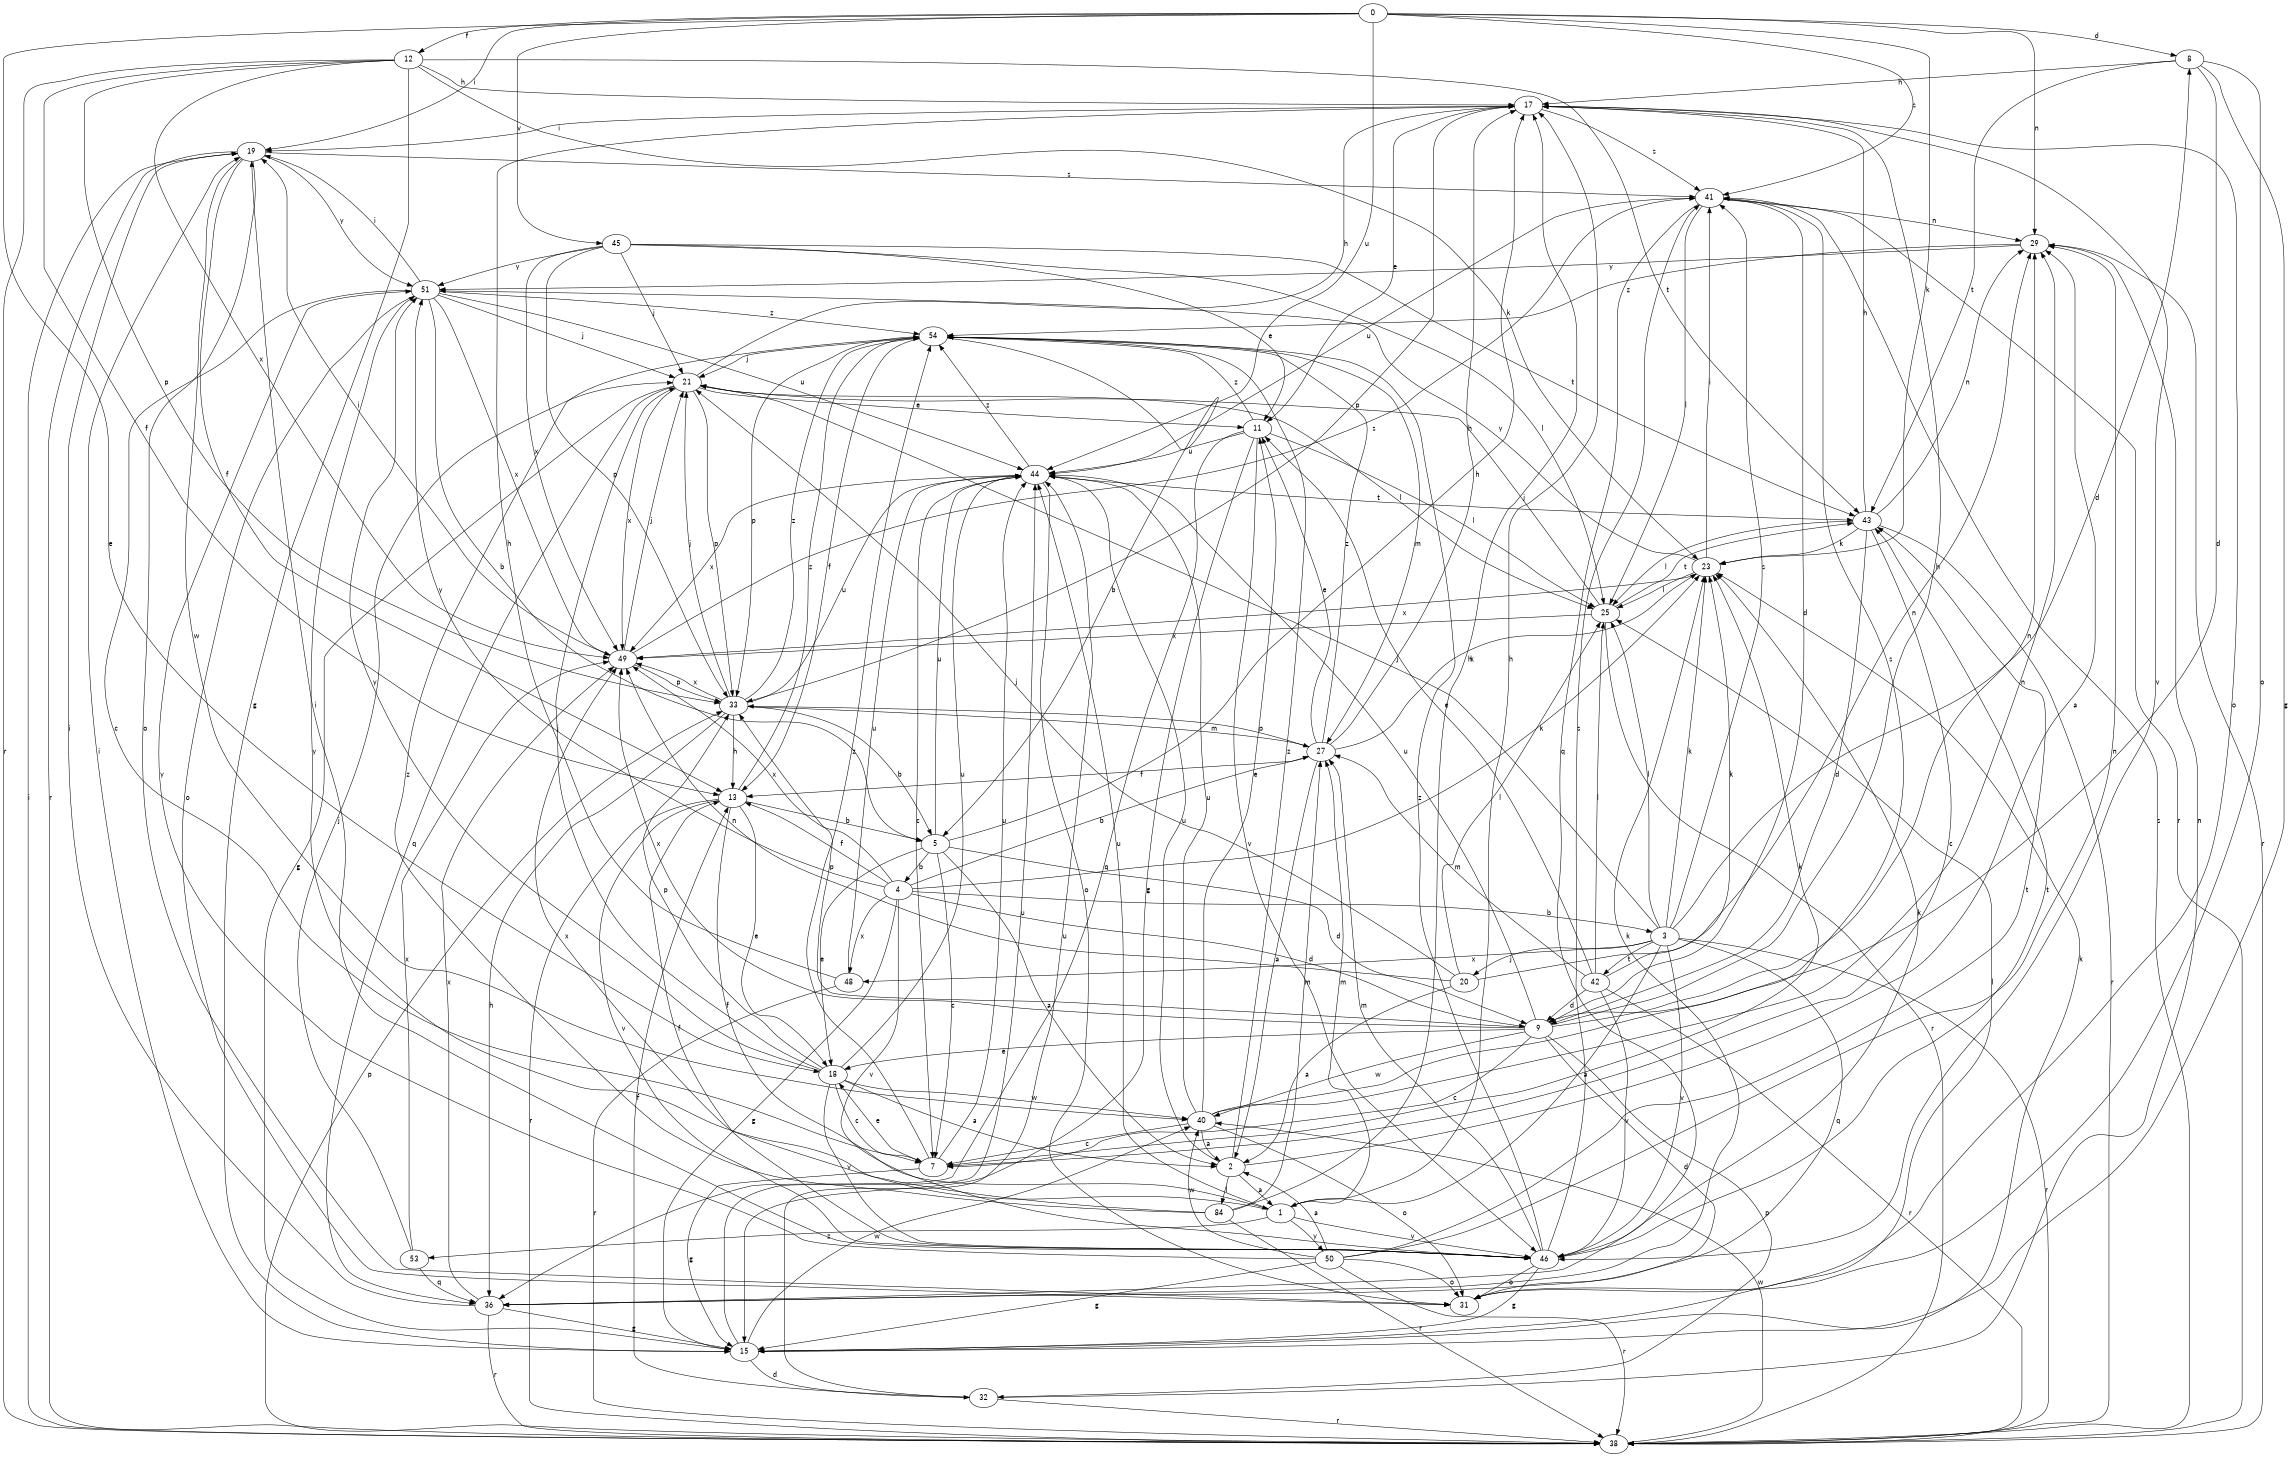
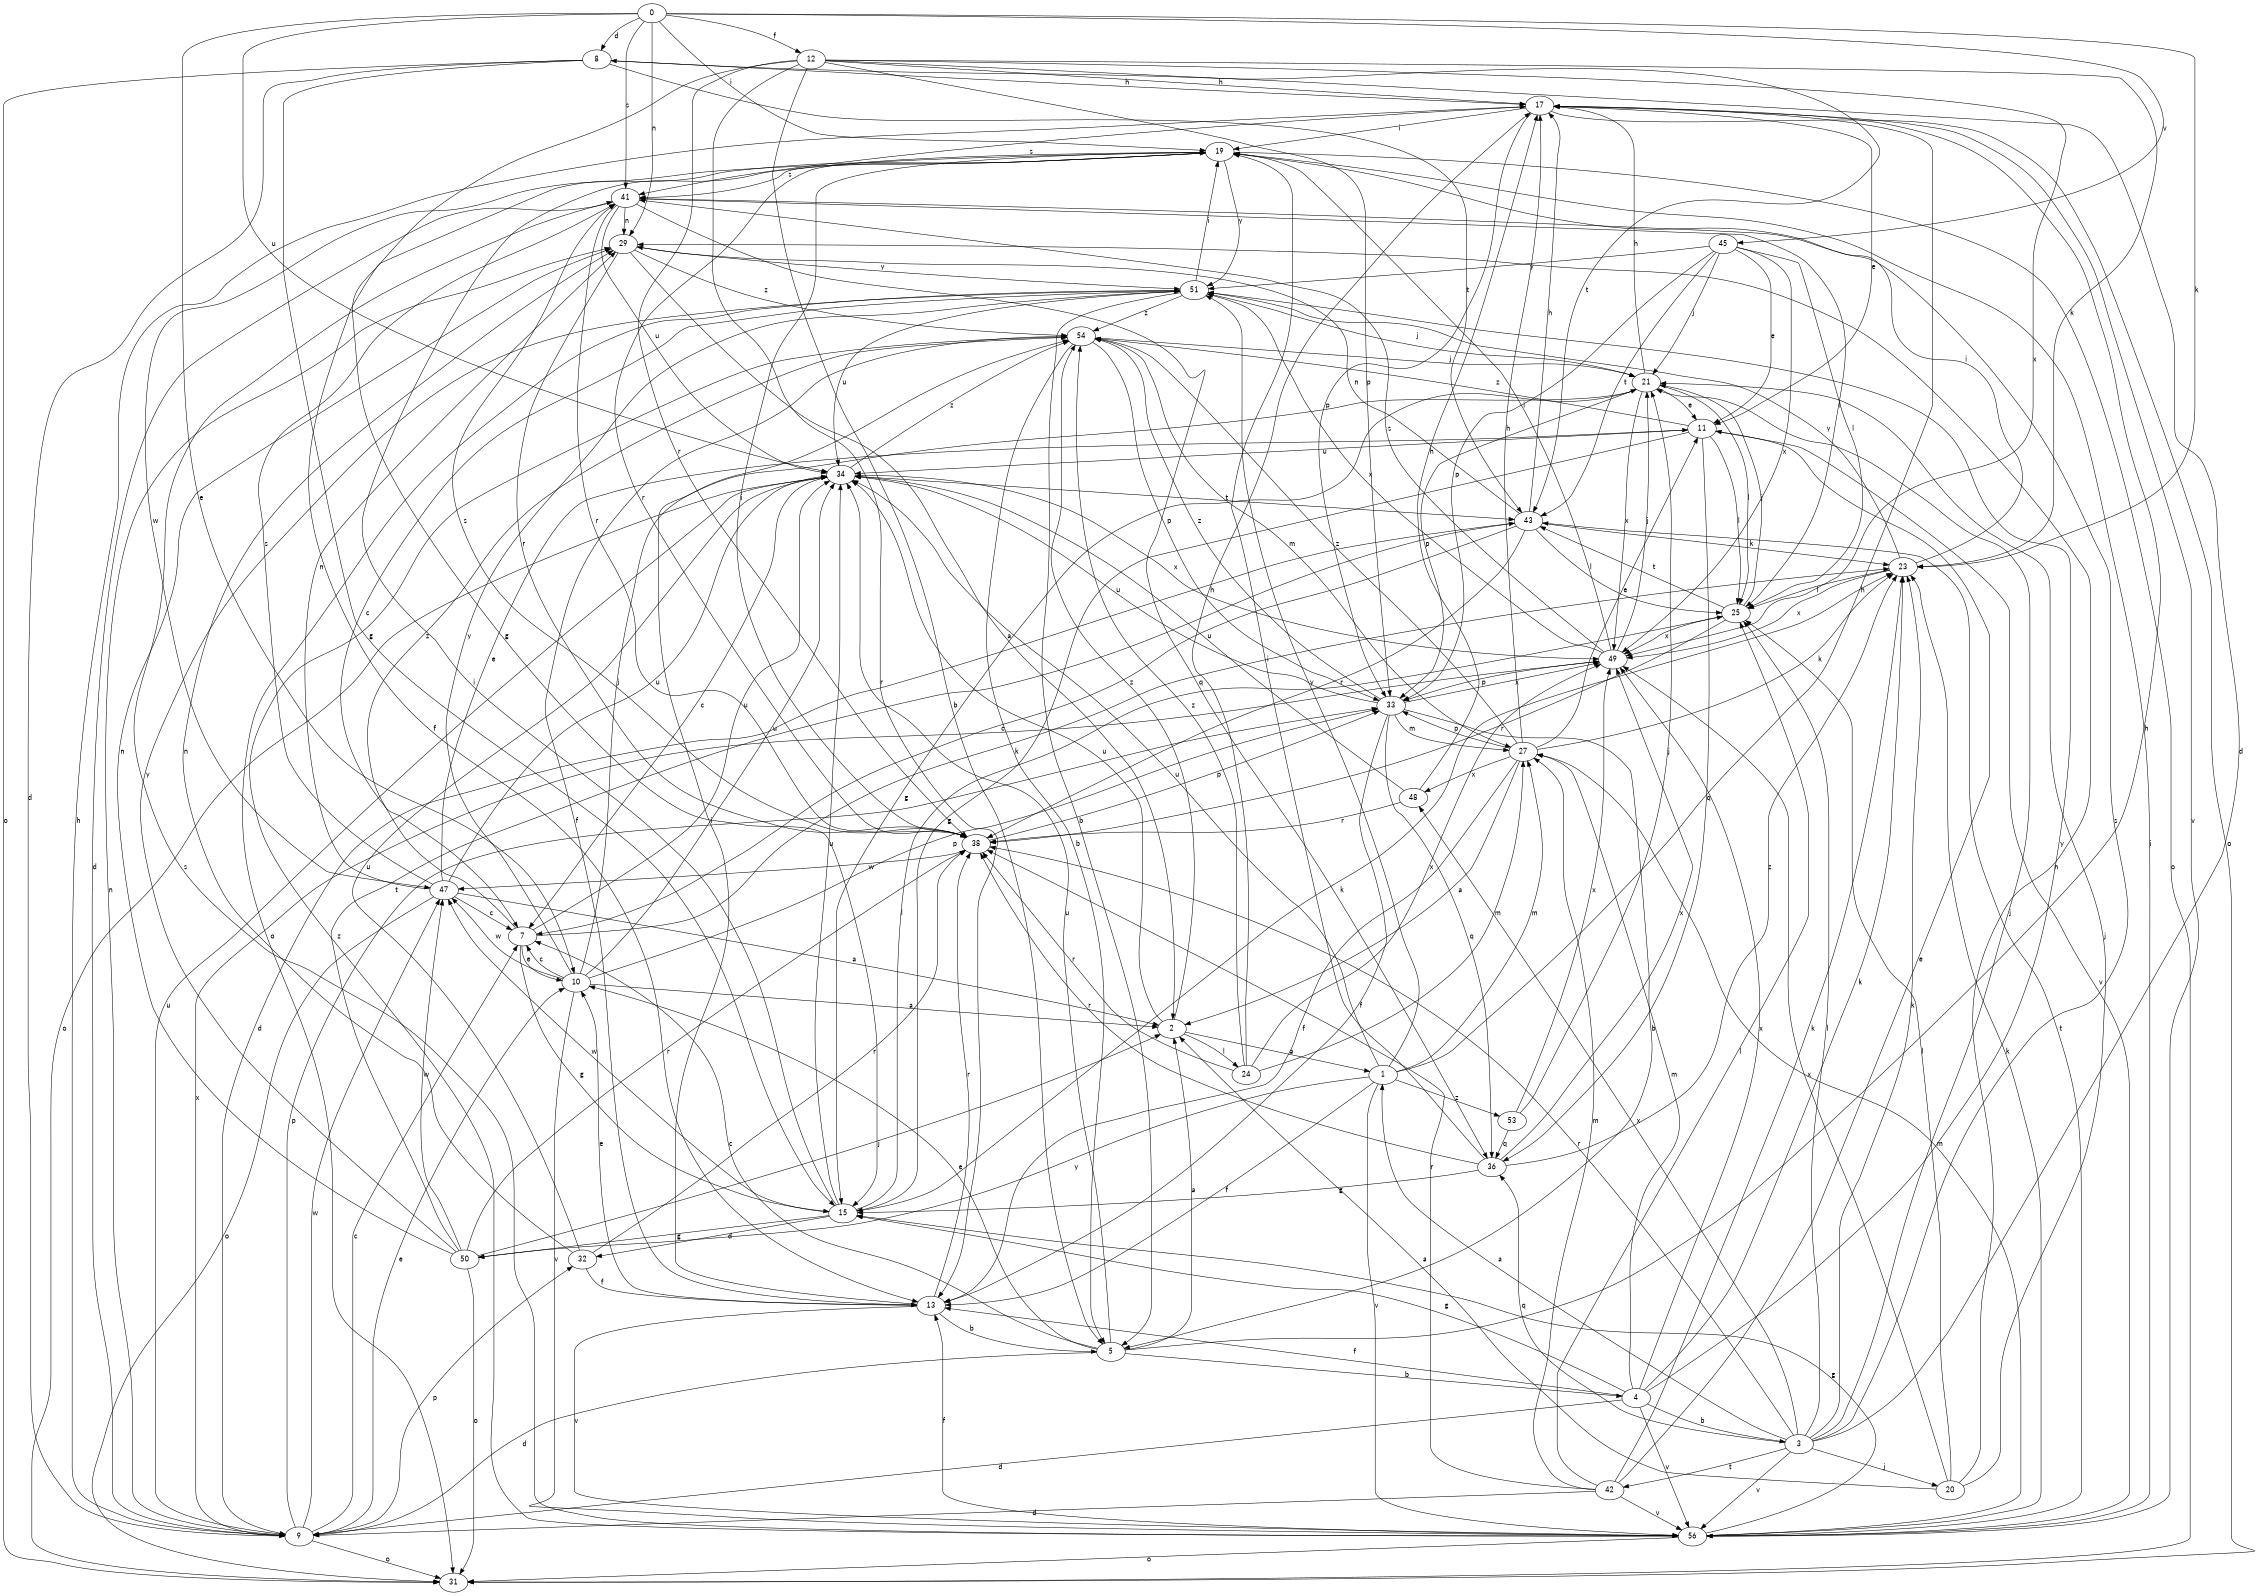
edge "23" -> "41": now "23" -> "19"
edge "12" -> "13": label "f" -> "r"
node "44": label "44" -> "34"
edge "51" -> "49": reversed
edge "33" -> "21": removed, label "j"
edge "13" -> "54": label "z" -> "i"
edge "12" -> "5": added, label "b"
edge "33" -> "13": label "h" -> "f"
edge "20" -> "49": label "n" -> "x"
edge "4" -> "27": label "b" -> "m"
edge "21" -> "36": removed, label "q"
edge "4" -> "48": now "27" -> "48"
edge "36" -> "23": label "k" -> "z"
edge "2" -> "29": reversed
edge "33" -> "36": label "h" -> "q"
node "18": label "18" -> "10"
node "40": label "40" -> "47"
edge "13" -> "1": reversed
edge "9" -> "31": label "d" -> "o"
node "84": label "84" -> "24"
edge "50" -> "2": label "a" -> "j"
node "46": label "46" -> "56"
edge "50" -> "15": reversed
